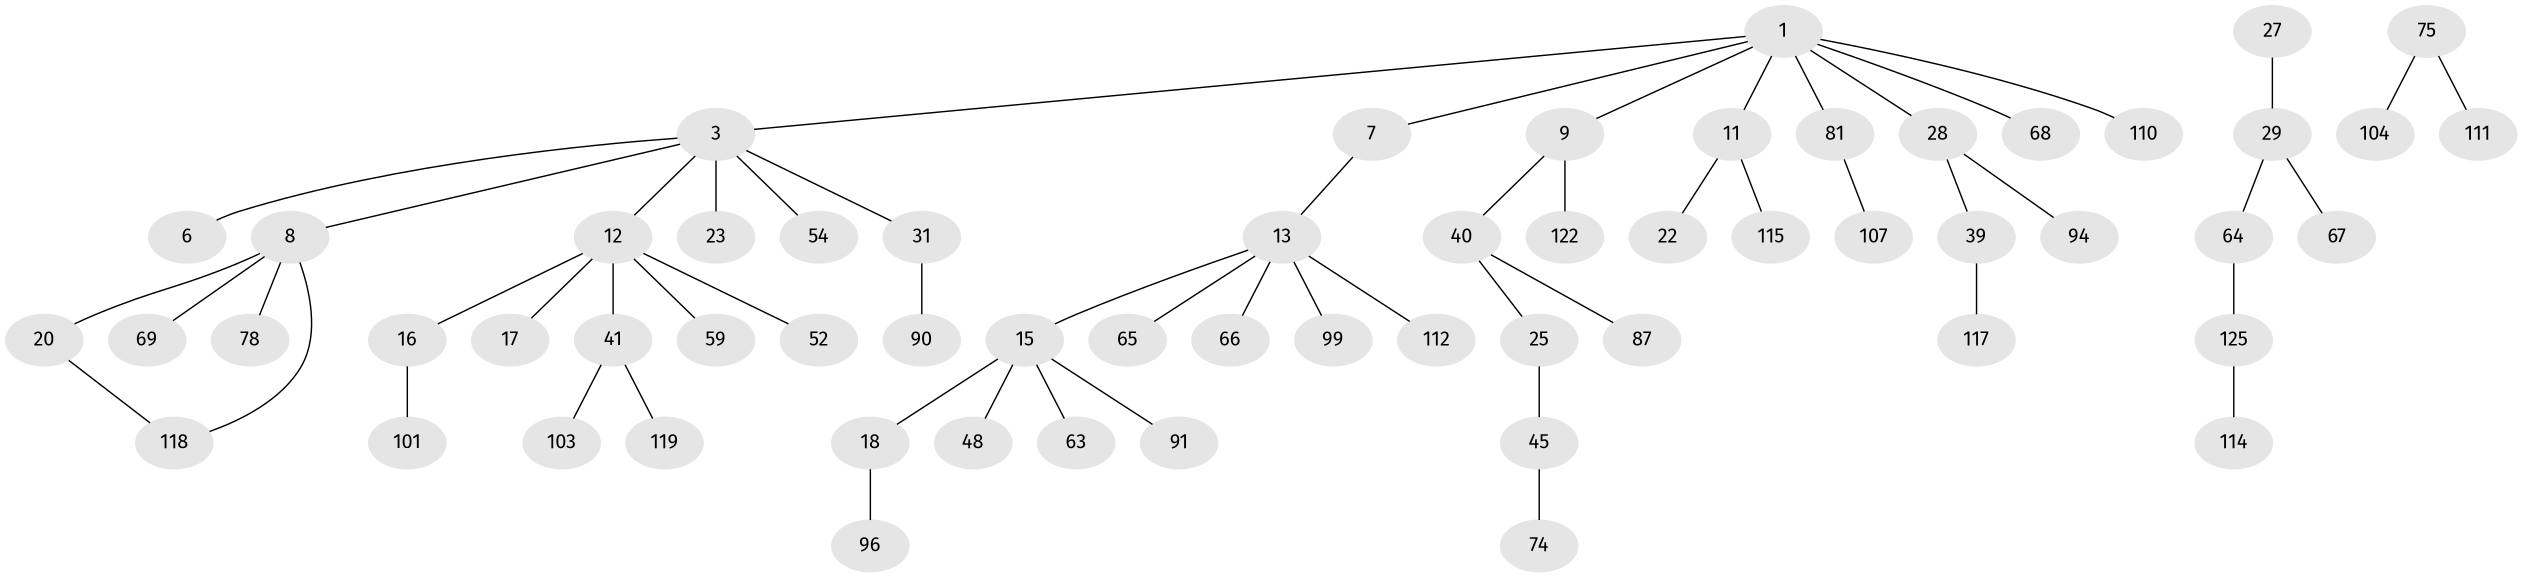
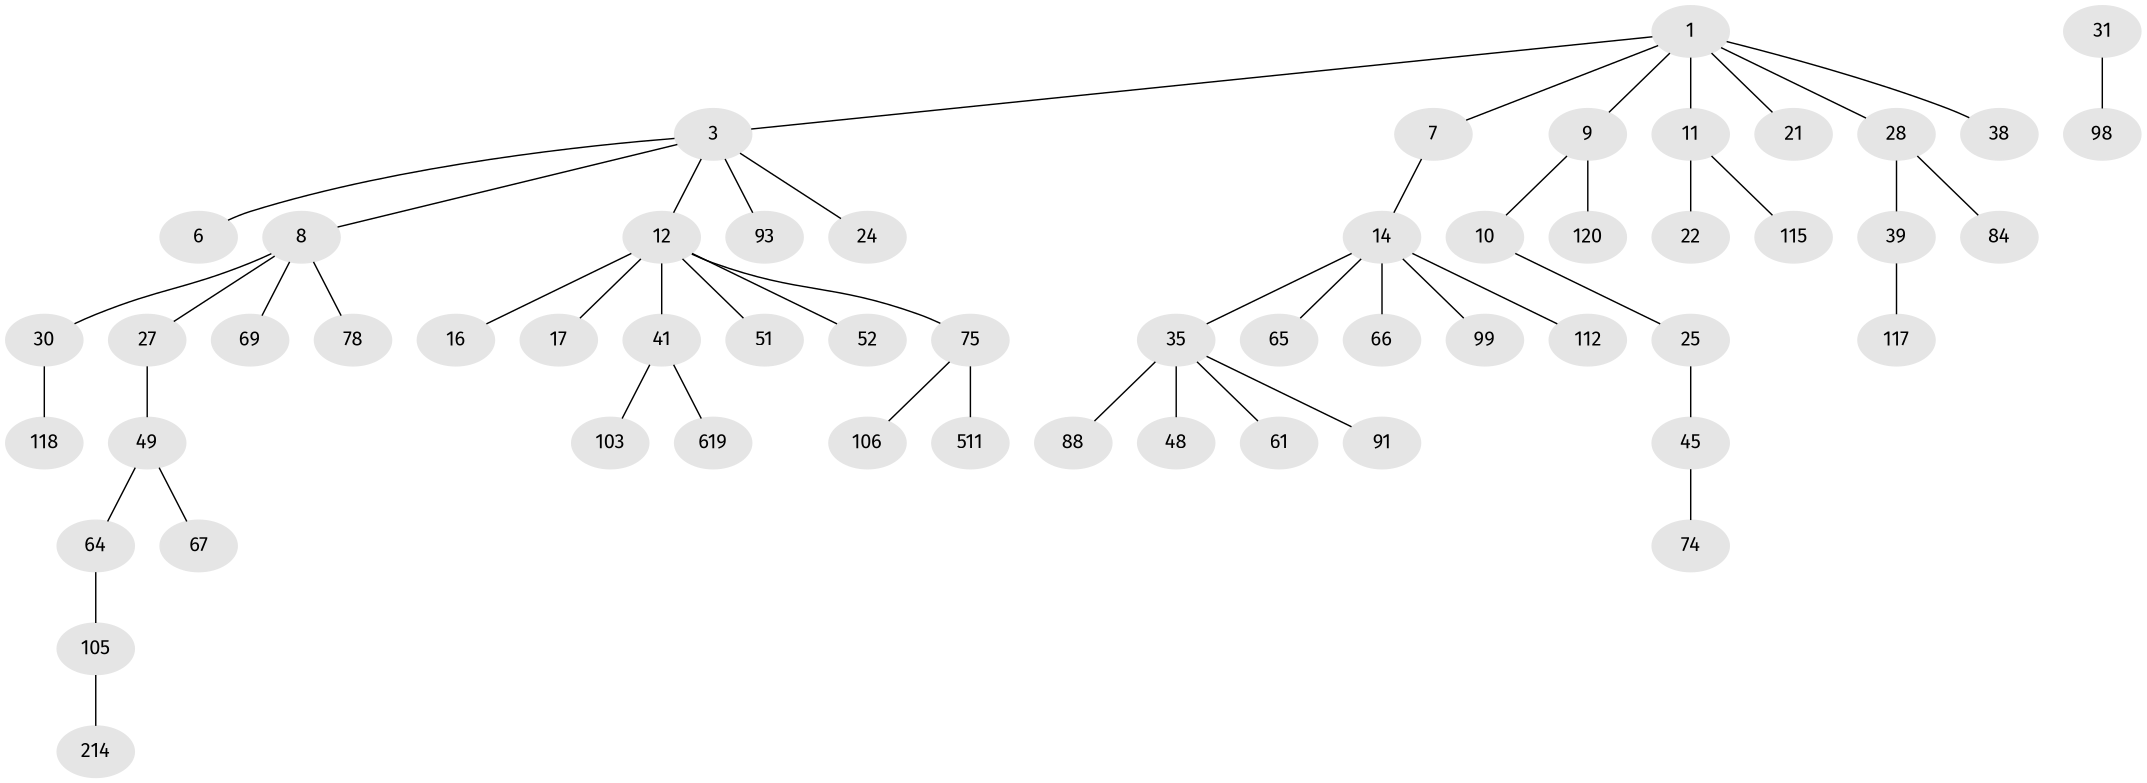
node "81": label "81" -> "21"
node "68": label "68" -> "38"
node "110": removed
node "29": label "29" -> "49"
node "104": label "104" -> "106"
node "111": label "111" -> "511"
edge "3" -- "31": removed
node "23": label "23" -> "93"
node "54": label "54" -> "24"
node "13": label "13" -> "14"
node "40": label "40" -> "10"
node "122": label "122" -> "120"
node "107": removed
node "94": label "94" -> "84"
edge "12" -- "75": added
node "20": label "20" -> "30"
node "59": label "59" -> "51"
node "90": label "90" -> "98"
node "15": label "15" -> "35"
node "87": removed
node "125": label "125" -> "105"
edge "8" -- "118": now "8" -- "27"
node "101": removed
node "119": label "119" -> "619"
node "18": label "18" -> "88"
node "63": label "63" -> "61"
node "114": label "114" -> "214"
node "96": removed
